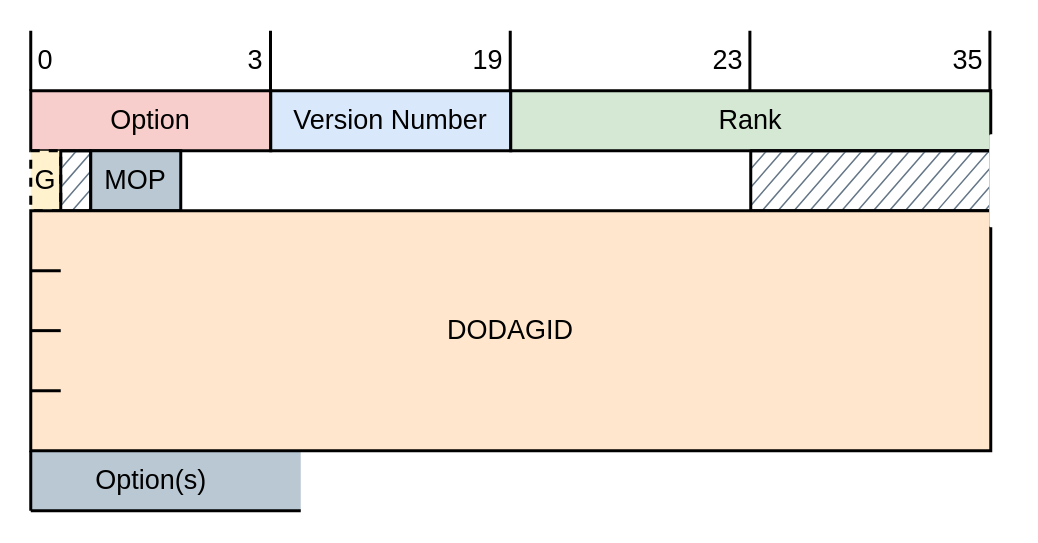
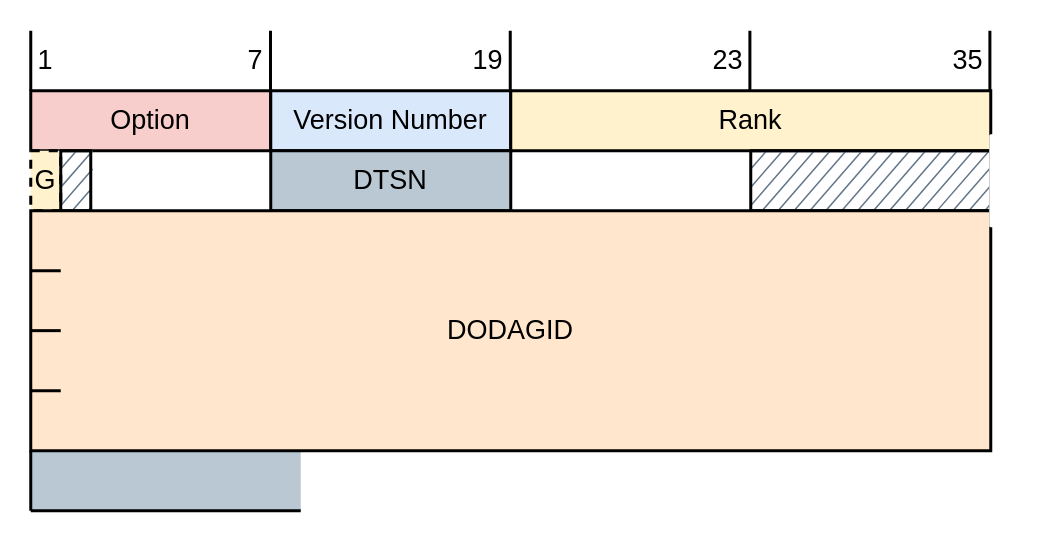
node "0": label "0" -> "1"
node "3": label "3" -> "7"
node "Rank": fillcolor #d5e8d4 -> #fff2cc
node "MOP": removed
node "DTSN": added
node "Option(s)": removed
